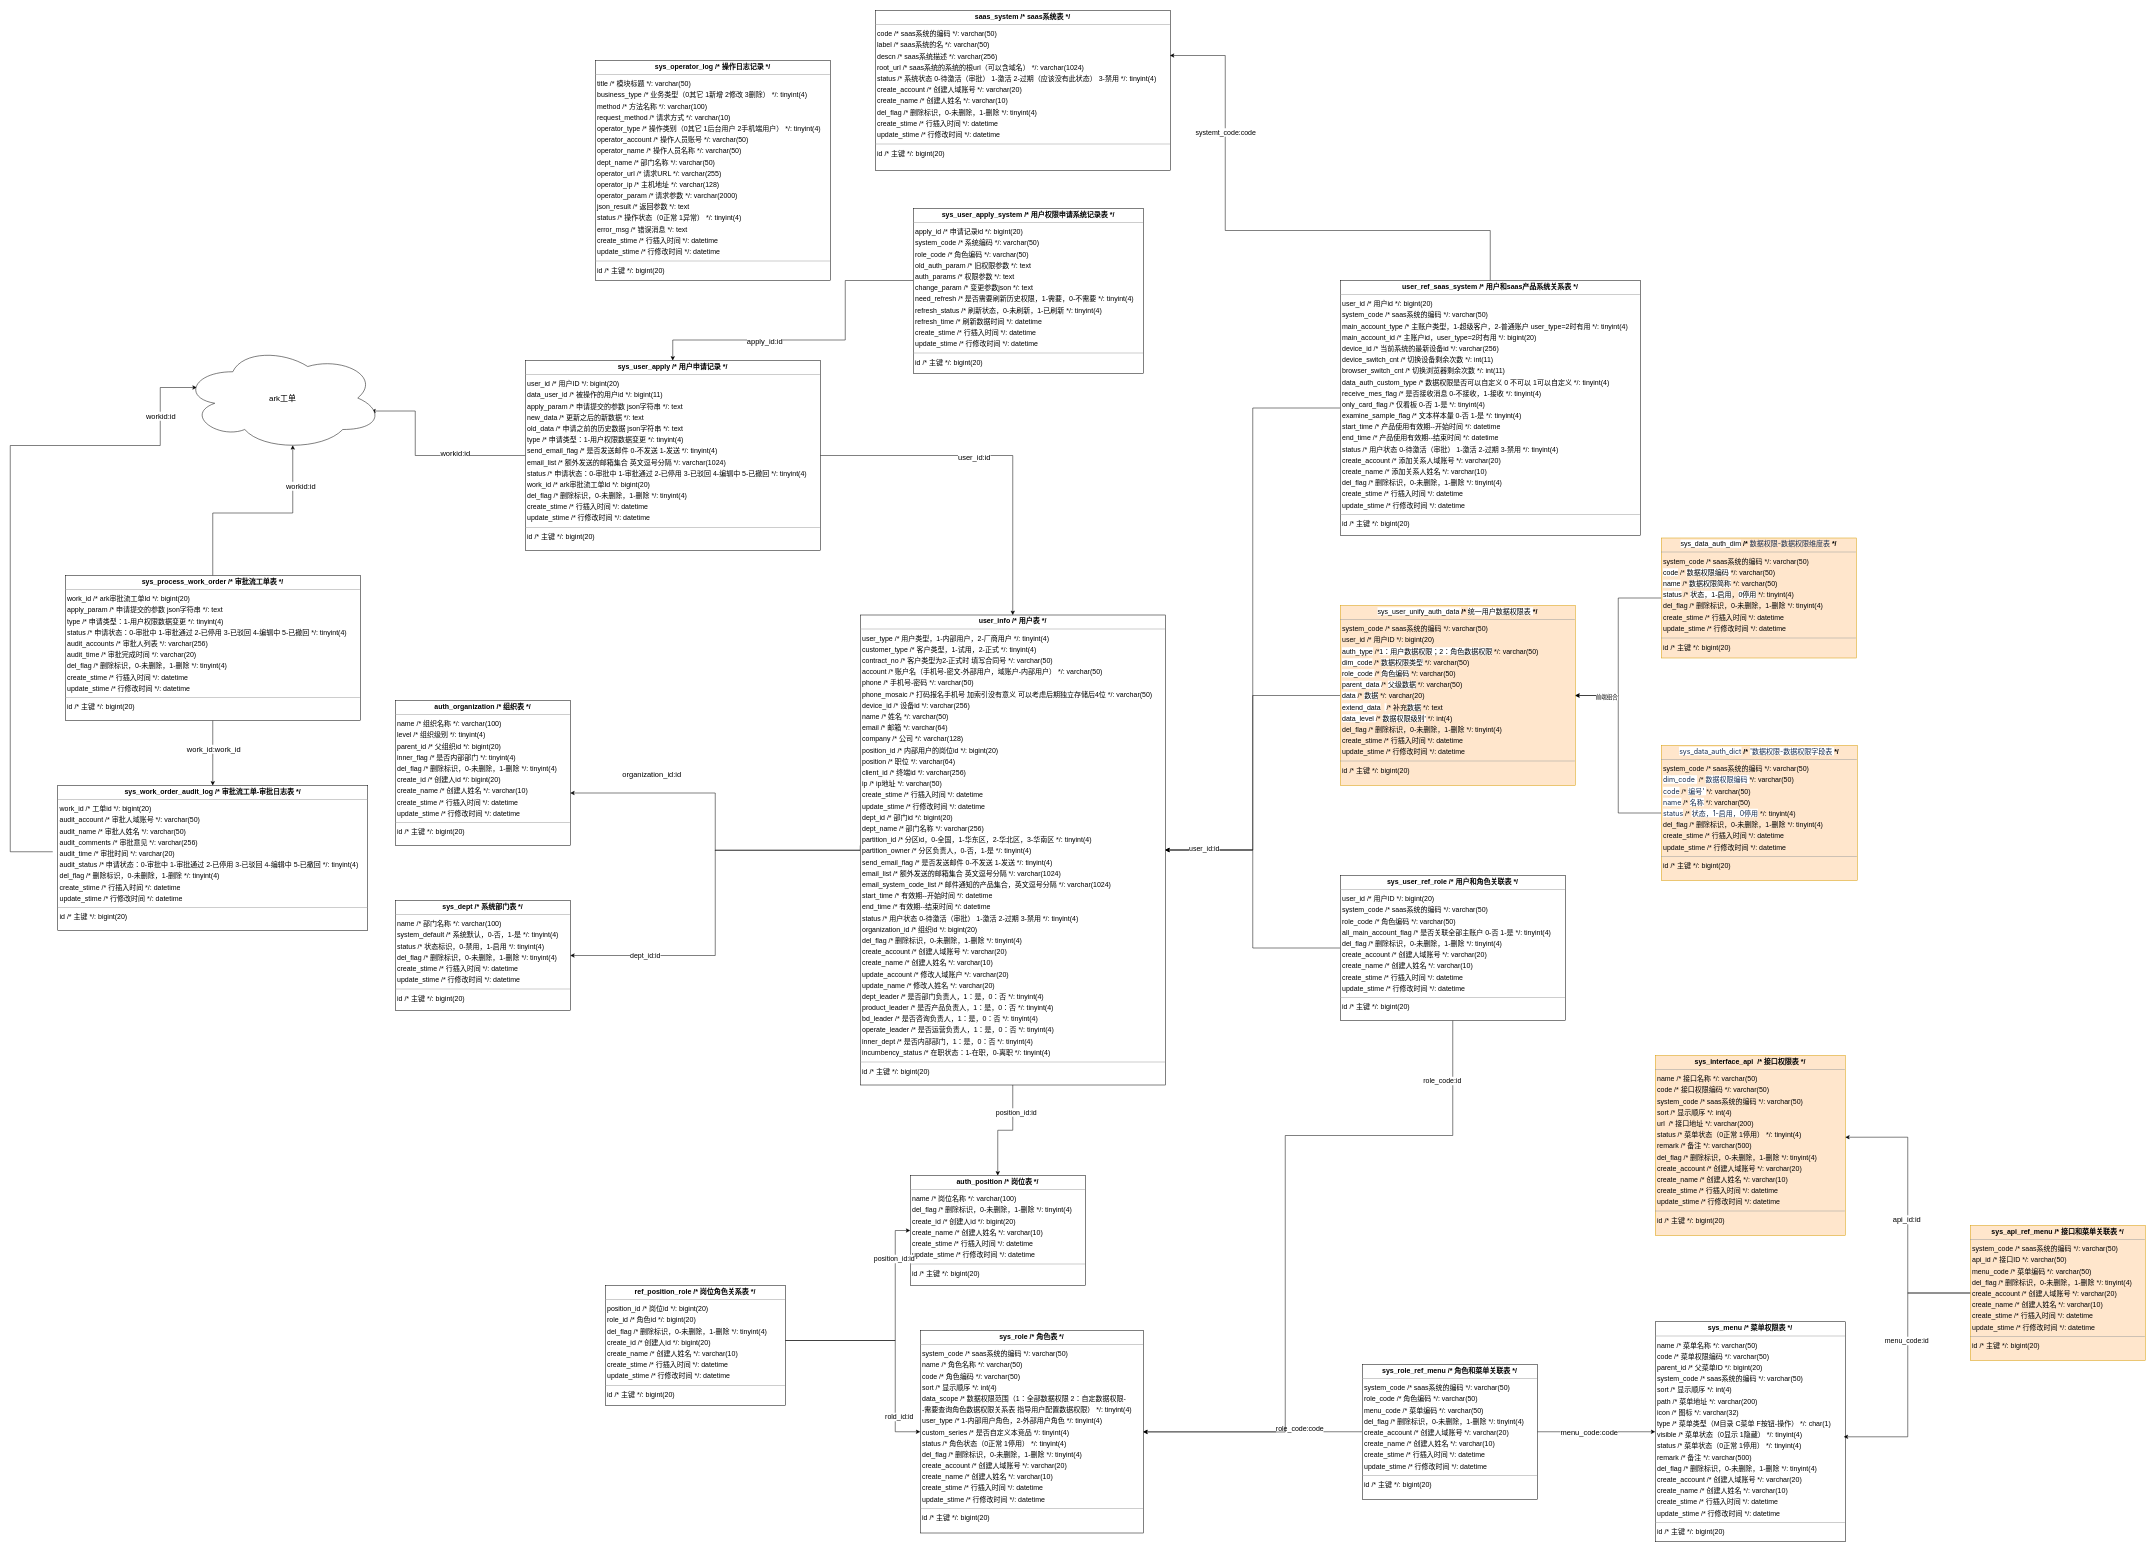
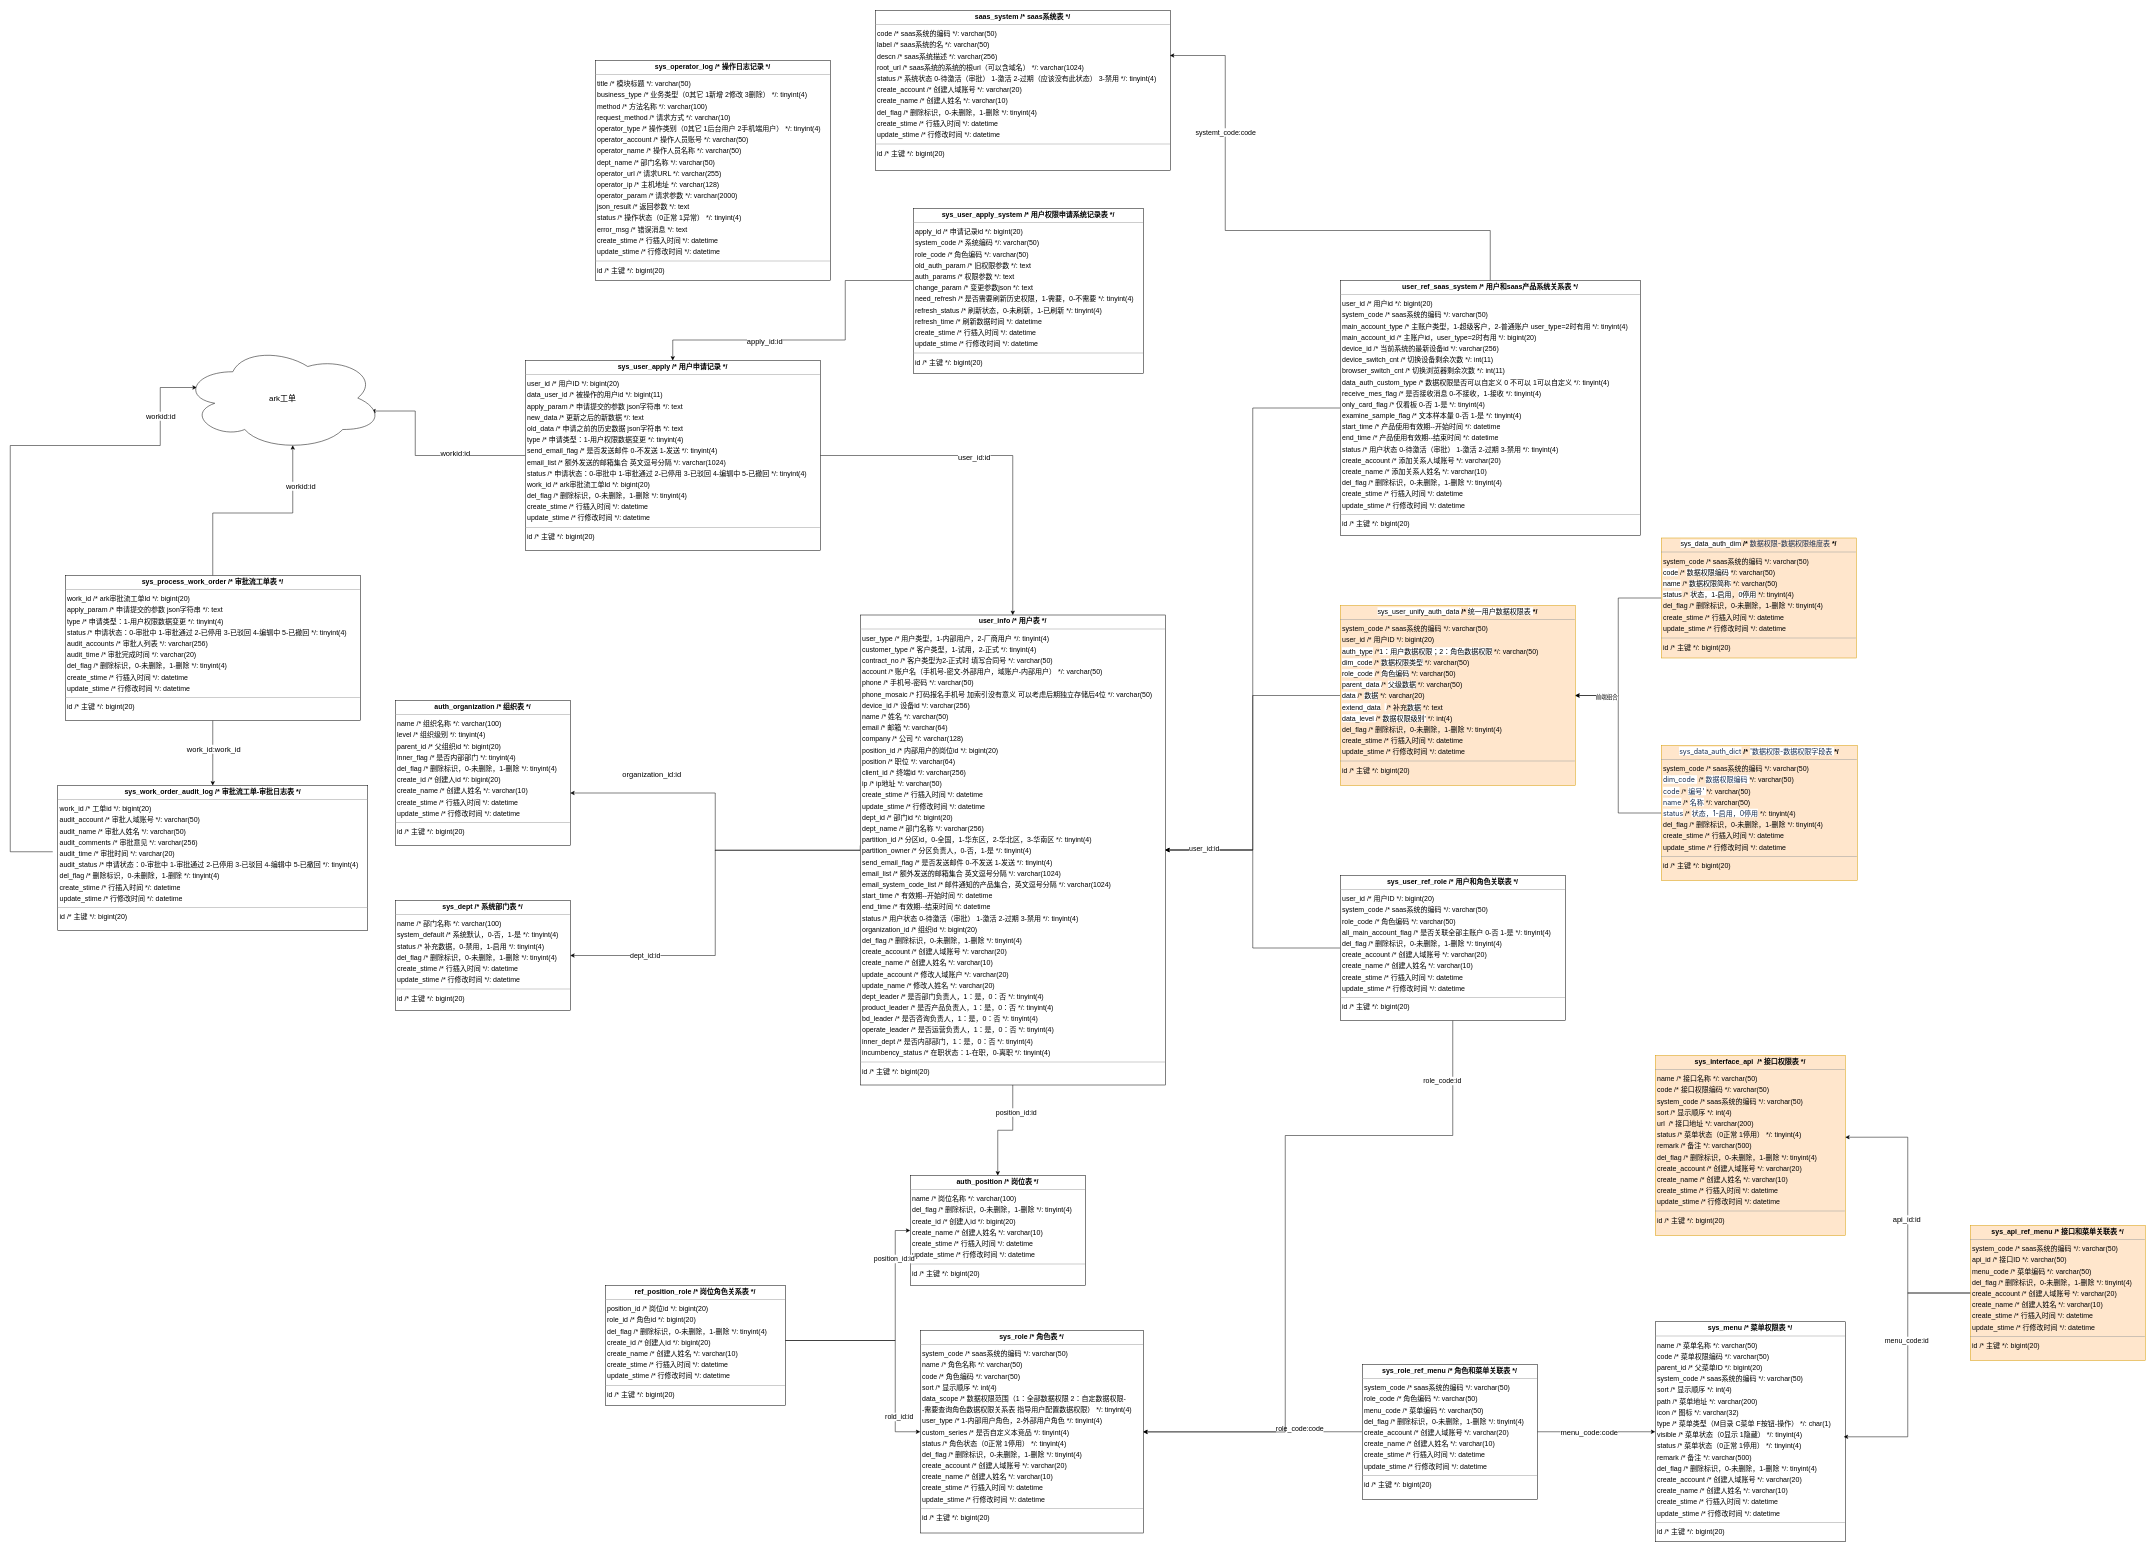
node "sys_dept /* 系统部门表 */ name /* 部门名称 */: varchar(100) system_default /* 系统默认，0-否，1-是 */: tinyint(4) status /* 状态标识，0-禁用，1-启用 */: tinyint(4) del_flag /* 删除标识，0-未删除，1-删除 */: tinyint(4) create_stime /* 行插入时间 */: datetime update_stime /* 行修改时间 */: datetime id /* 主键 */: bigint(20)": label "sys_dept /* 系统部门表 */ name /* 部门名称 */: varchar(100) system_default /* 系统默认，0-否，1-是 */: tinyint(4) status /* 状态标识，0-禁用，1-启用 */: tinyint(4) del_flag /* 删除标识，0-未删除，1-删除 */: tinyint(4) create_stime /* 行插入时间 */: datetime update_stime /* 行修改时间 */: datetime id /* 主键 */: bigint(20)" -> "sys_dept /* 系统部门表 */ name /* 部门名称 */: varchar(100) system_default /* 系统默认，0-否，1-是 */: tinyint(4) status /* 补充数据，0-禁用，1-启用 */: tinyint(4) del_flag /* 删除标识，0-未删除，1-删除 */: tinyint(4) create_stime /* 行插入时间 */: datetime update_stime /* 行修改时间 */: datetime id /* 主键 */: bigint(20)"
